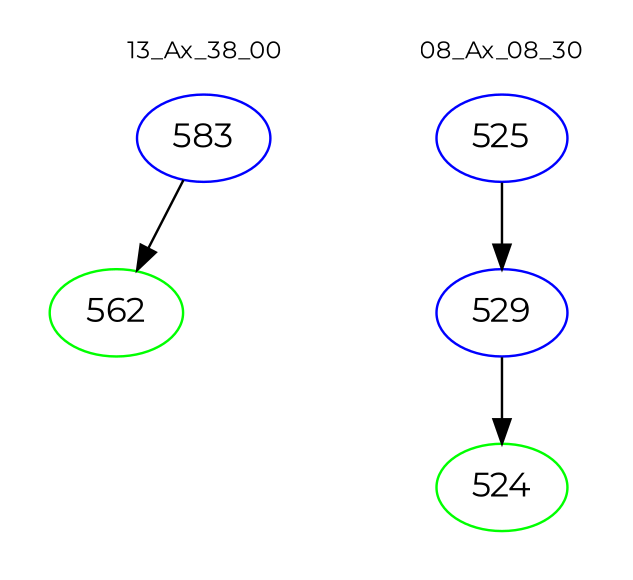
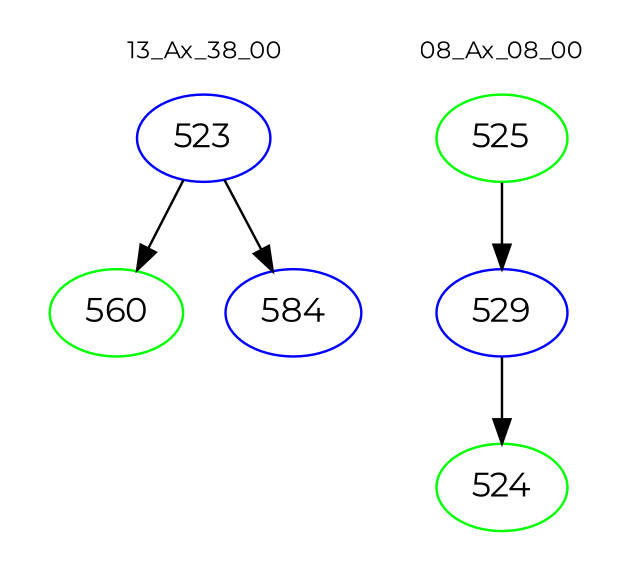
cluster "08_Ax_08_30": label "08_Ax_08_30" -> "08_Ax_08_00"
node "583": label "583" -> "523"
node "525": color blue -> green
node "562": label "562" -> "560"
node "584": added
